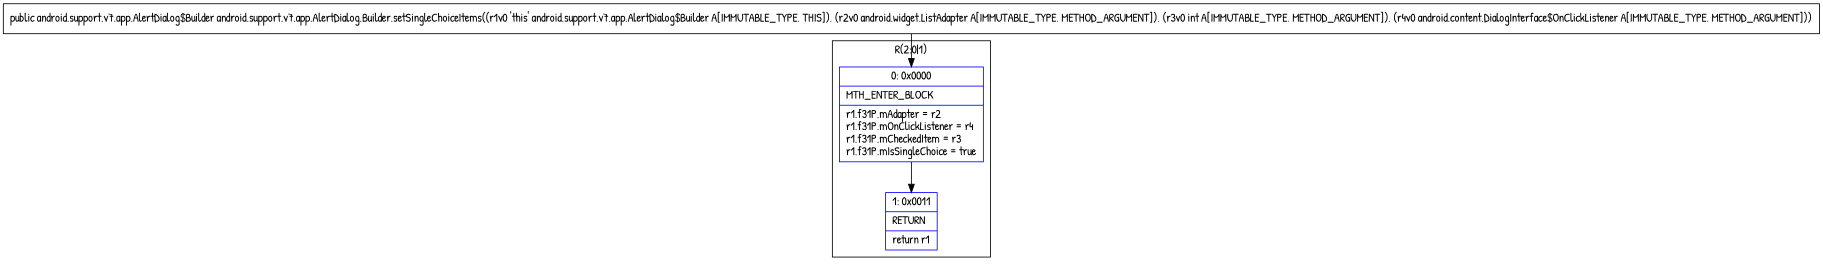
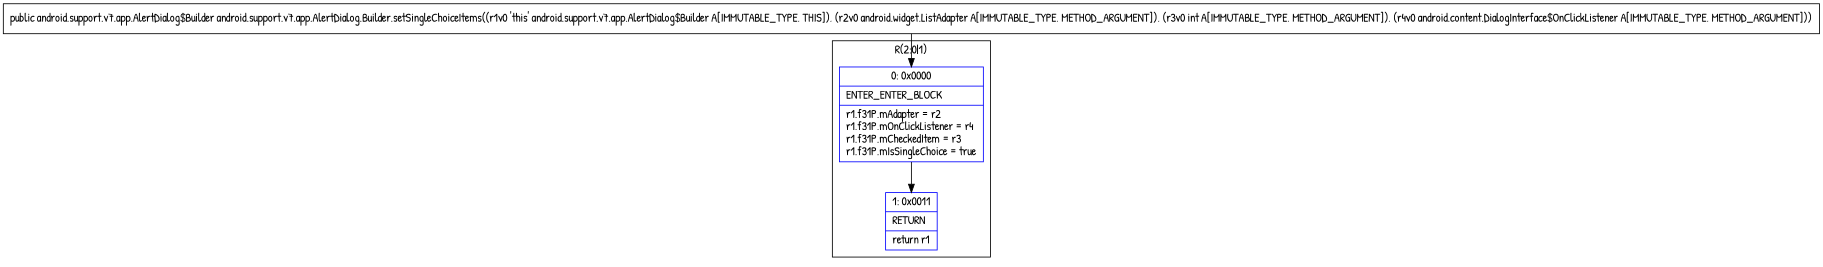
node "0: 0x0000": text "MTH_ENTER_BLOCK" -> "ENTER_ENTER_BLOCK"
